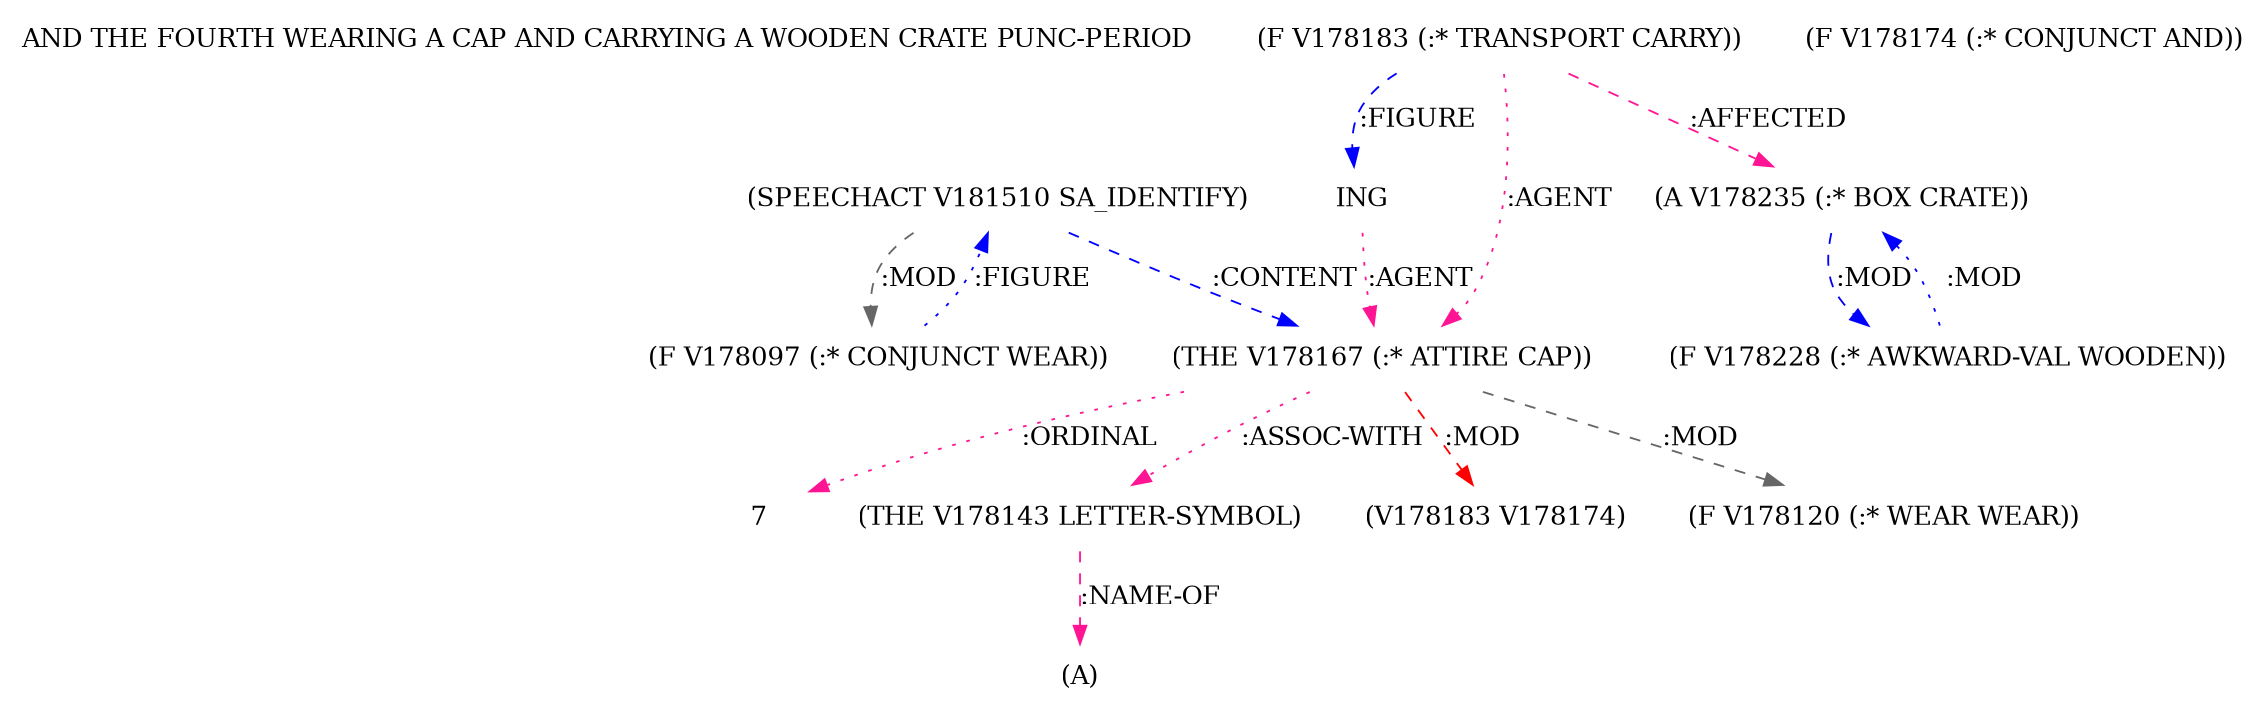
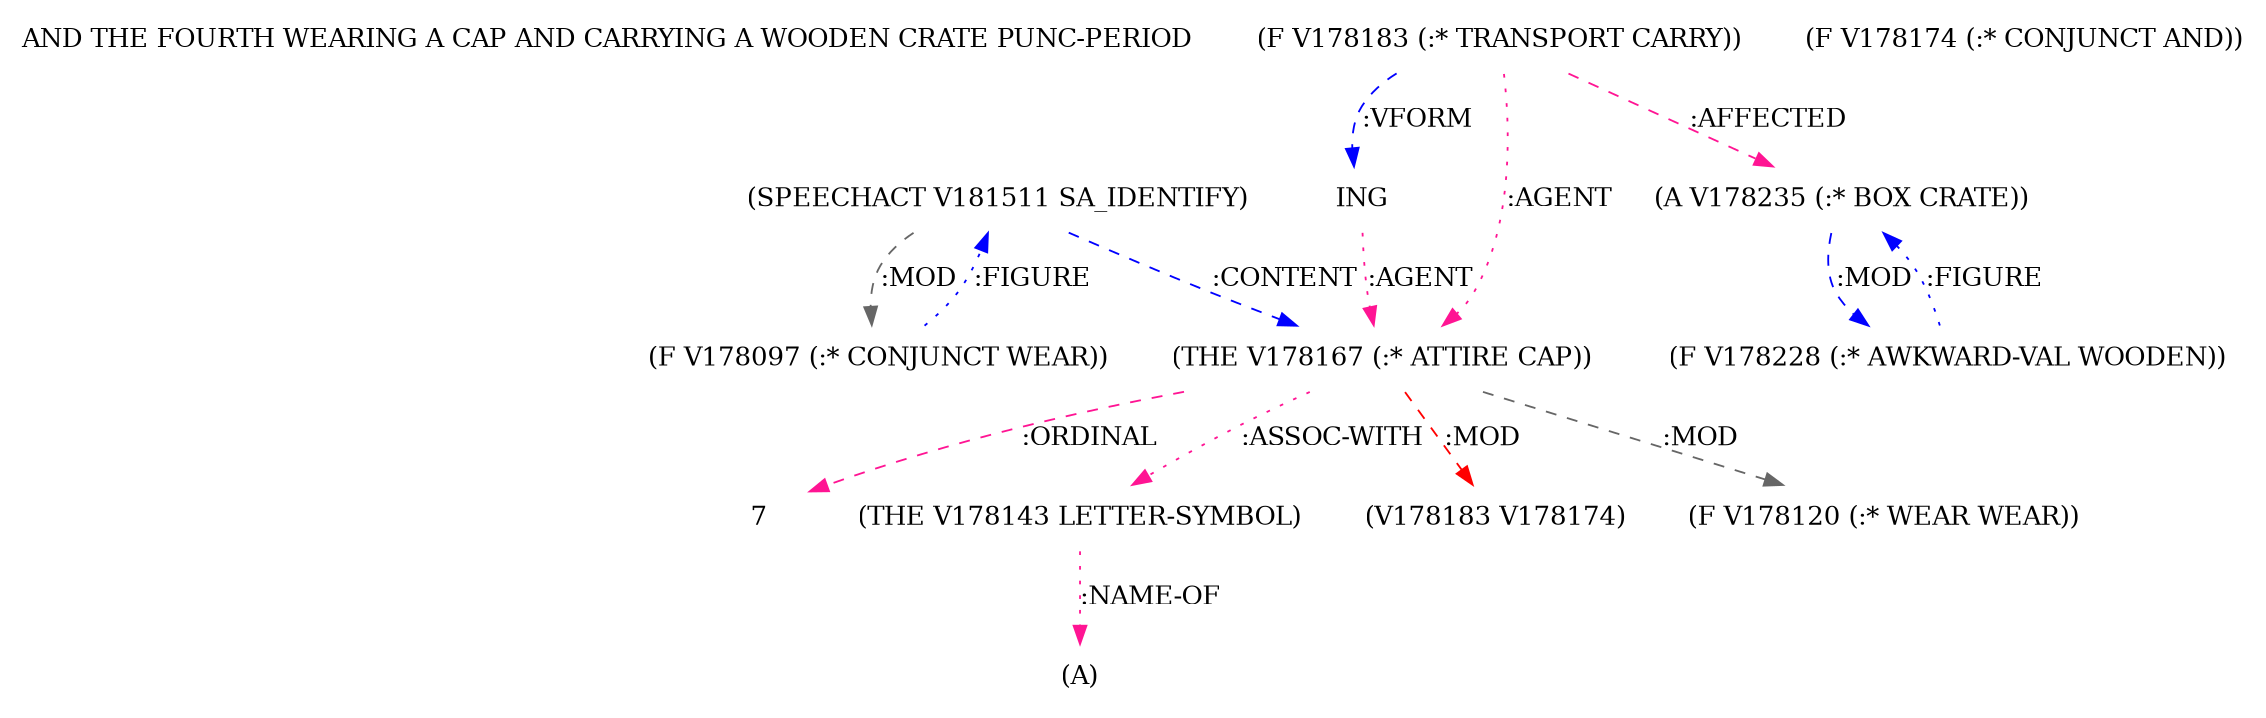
edge "(F V178183 (:* TRANSPORT CARRY))" -> "ING": label ":FIGURE" -> ":VFORM"
node "(SPEECHACT V181510 SA_IDENTIFY)": label "(SPEECHACT V181510 SA_IDENTIFY)" -> "(SPEECHACT V181511 SA_IDENTIFY)"
edge "(F V178228 (:* AWKWARD-VAL WOODEN))" -> "(A V178235 (:* BOX CRATE))": label ":MOD" -> ":FIGURE"
edge "(THE V178167 (:* ATTIRE CAP))" -> "7": style dotted -> dashed
edge "(THE V178143 LETTER-SYMBOL)" -> "(A)": style dashed -> dotted
